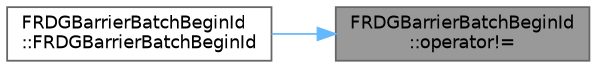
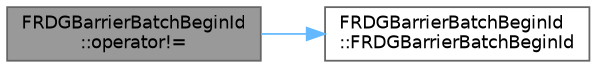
edge "FRDGBarrierBatchBeginId ::FRDGBarrierBatchBeginId" -> "FRDGBarrierBatchBeginId ::operator!=": reversed
